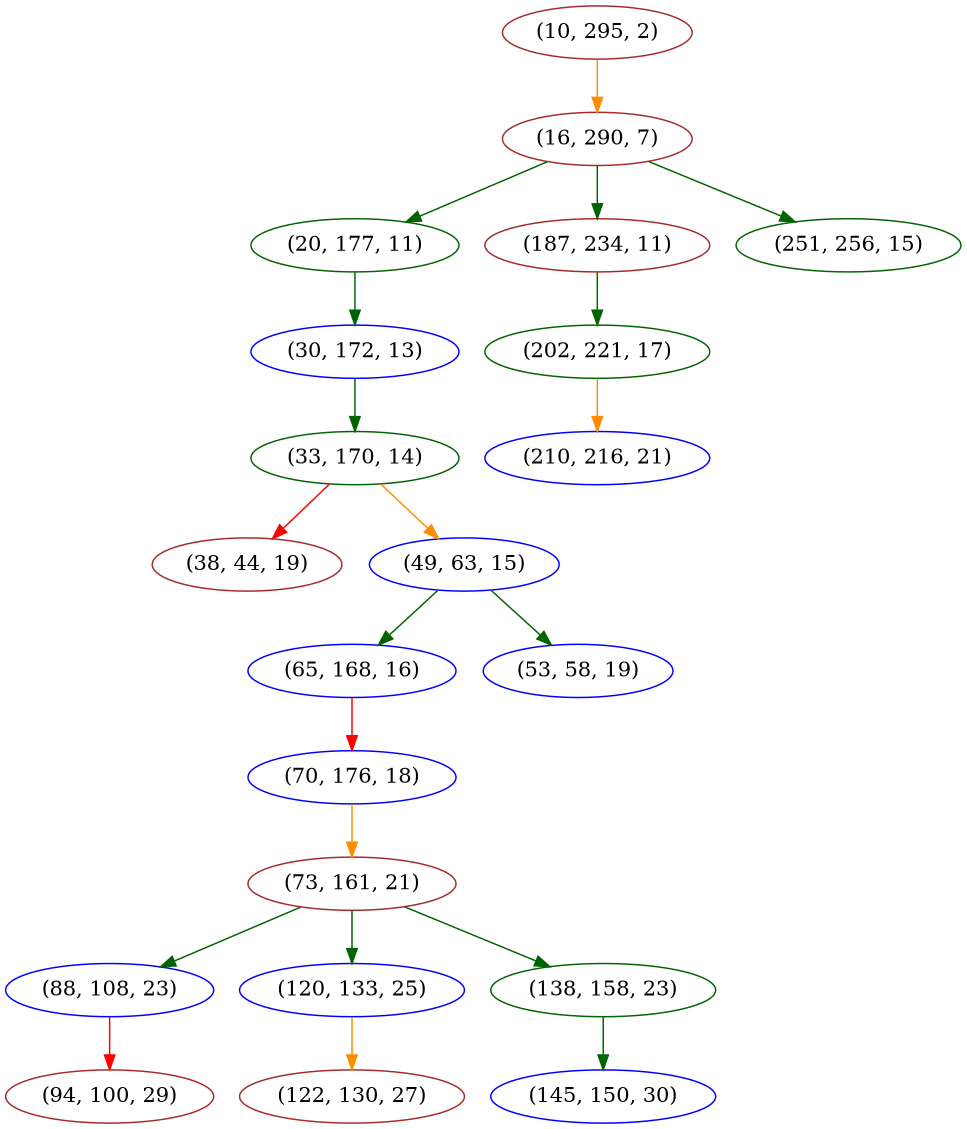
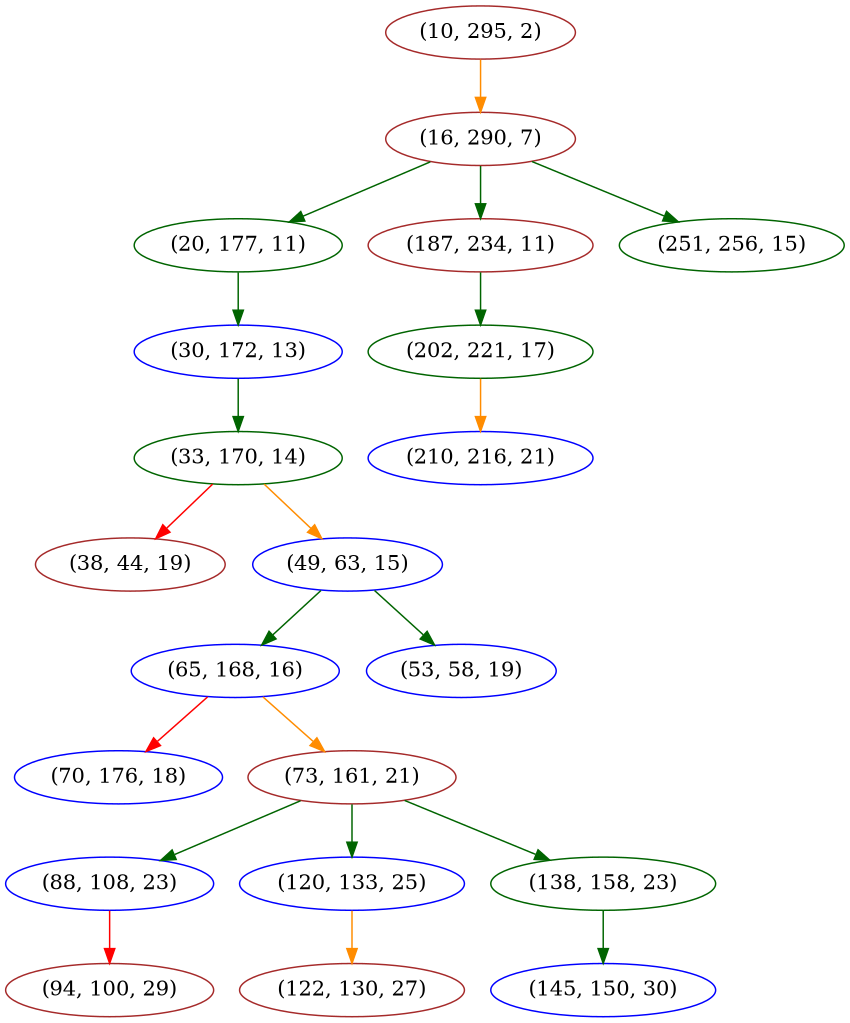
edge "(70, 176, 18)" -> "(73, 161, 21)": now "(65, 168, 16)" -> "(73, 161, 21)"
